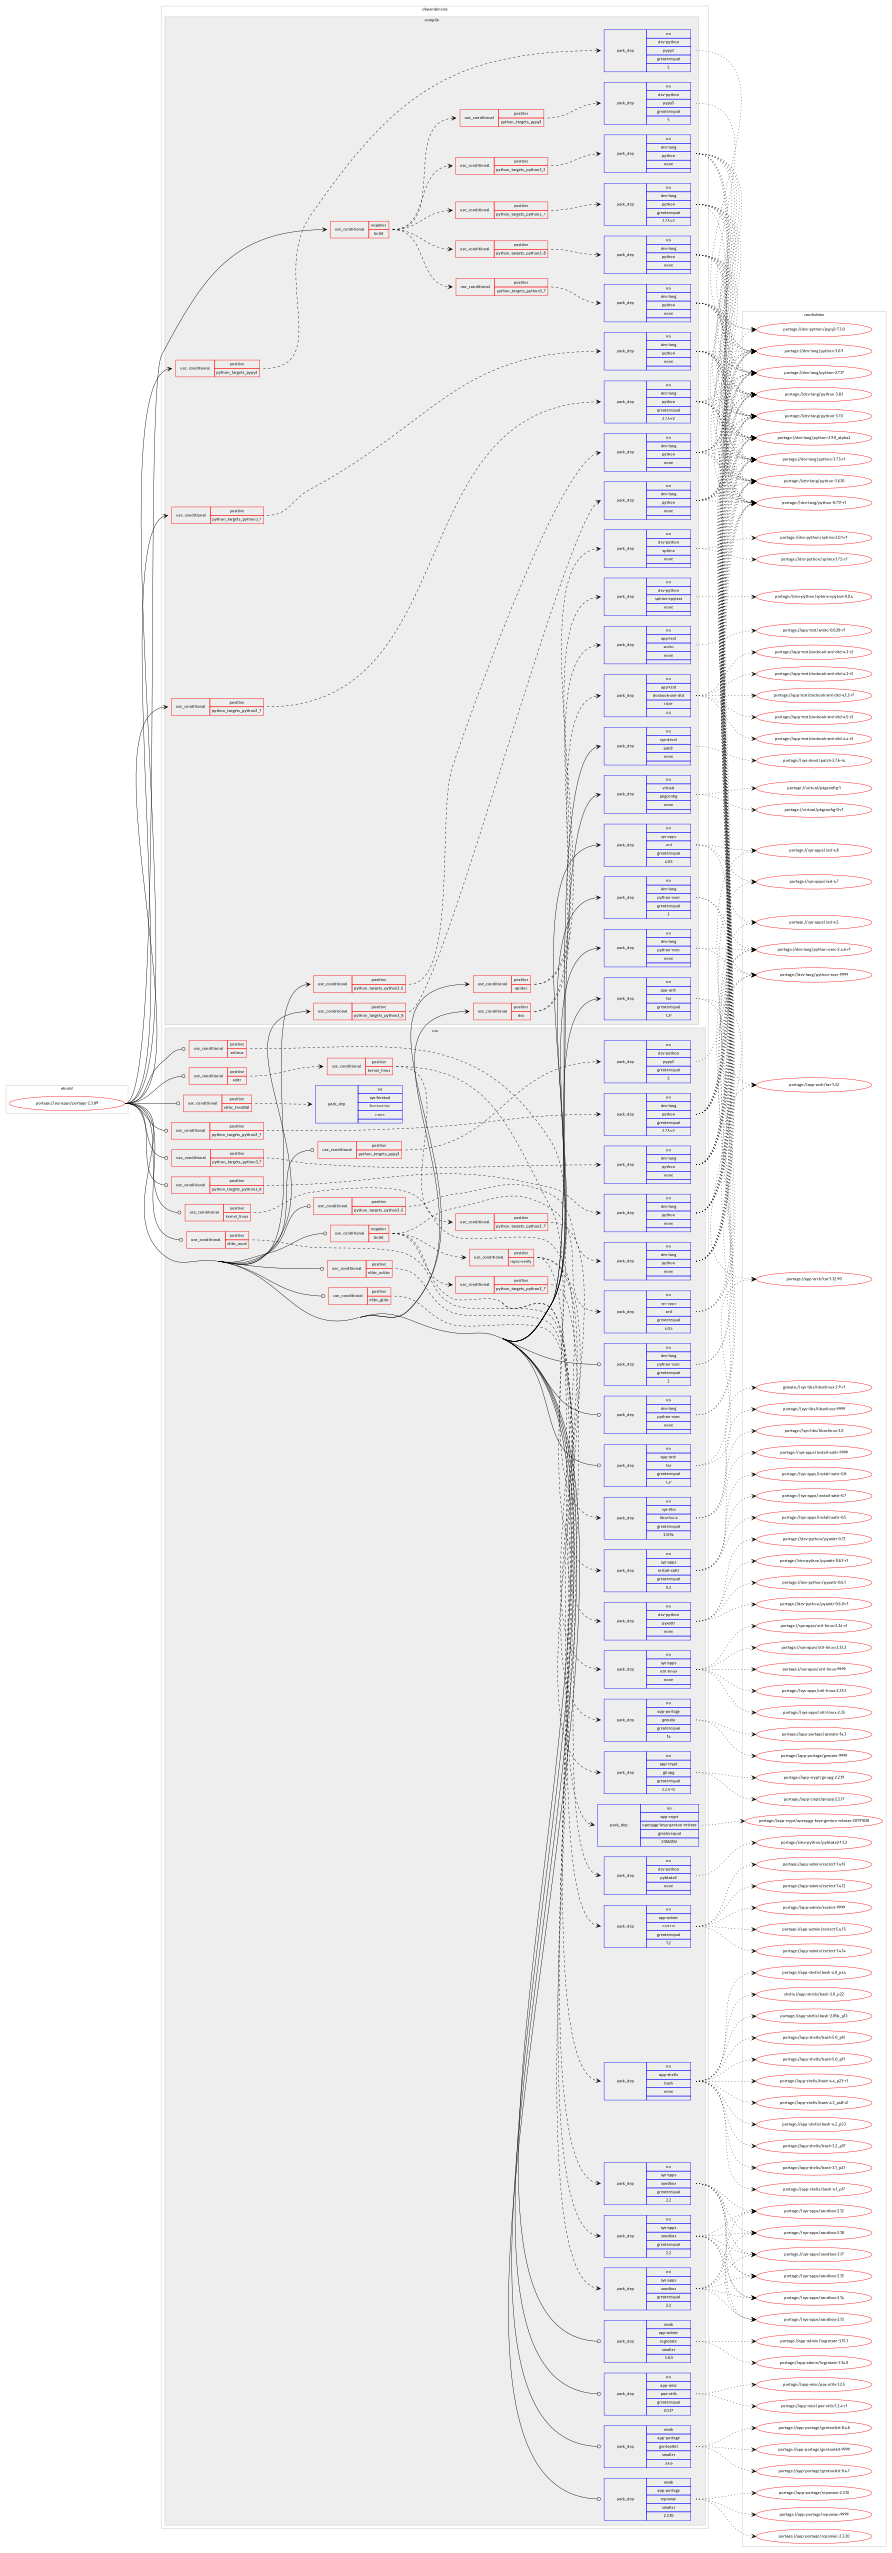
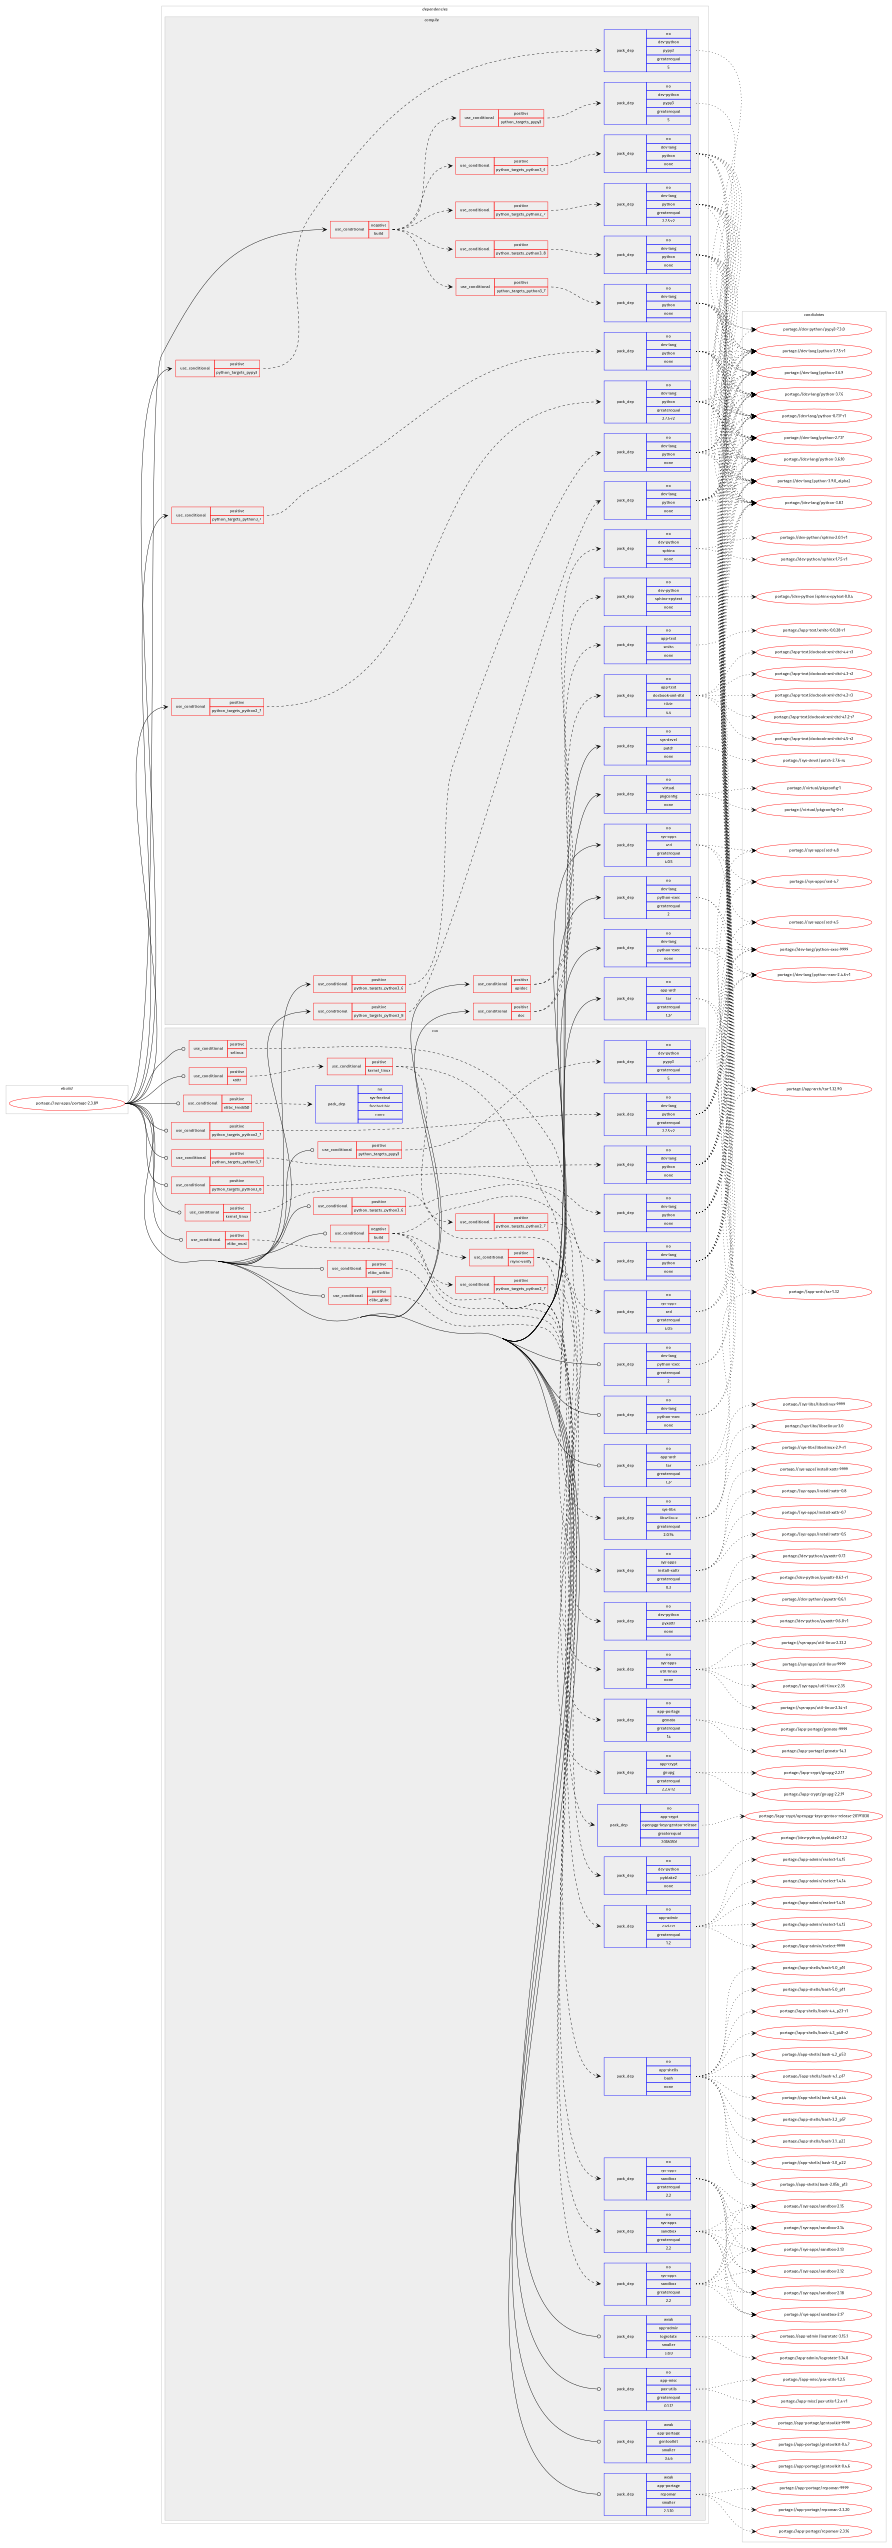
node "gemato://sys-libs/libselinux-2.9-r1": label "gemato://sys-libs/libselinux-2.9-r1" -> "portage://sys-libs/libselinux-2.9-r1"
node "portage://sys-apps/util-linux-2.35.1": removed
node "portage://app-admin/eselect-5.4.15": label "portage://app-admin/eselect-5.4.15" -> "portage://app-admin/eselect-1.4.15"
node "shells://app-shells/bash-3.0_p22": label "shells://app-shells/bash-3.0_p22" -> "portage://app-shells/bash-3.0_p22"
